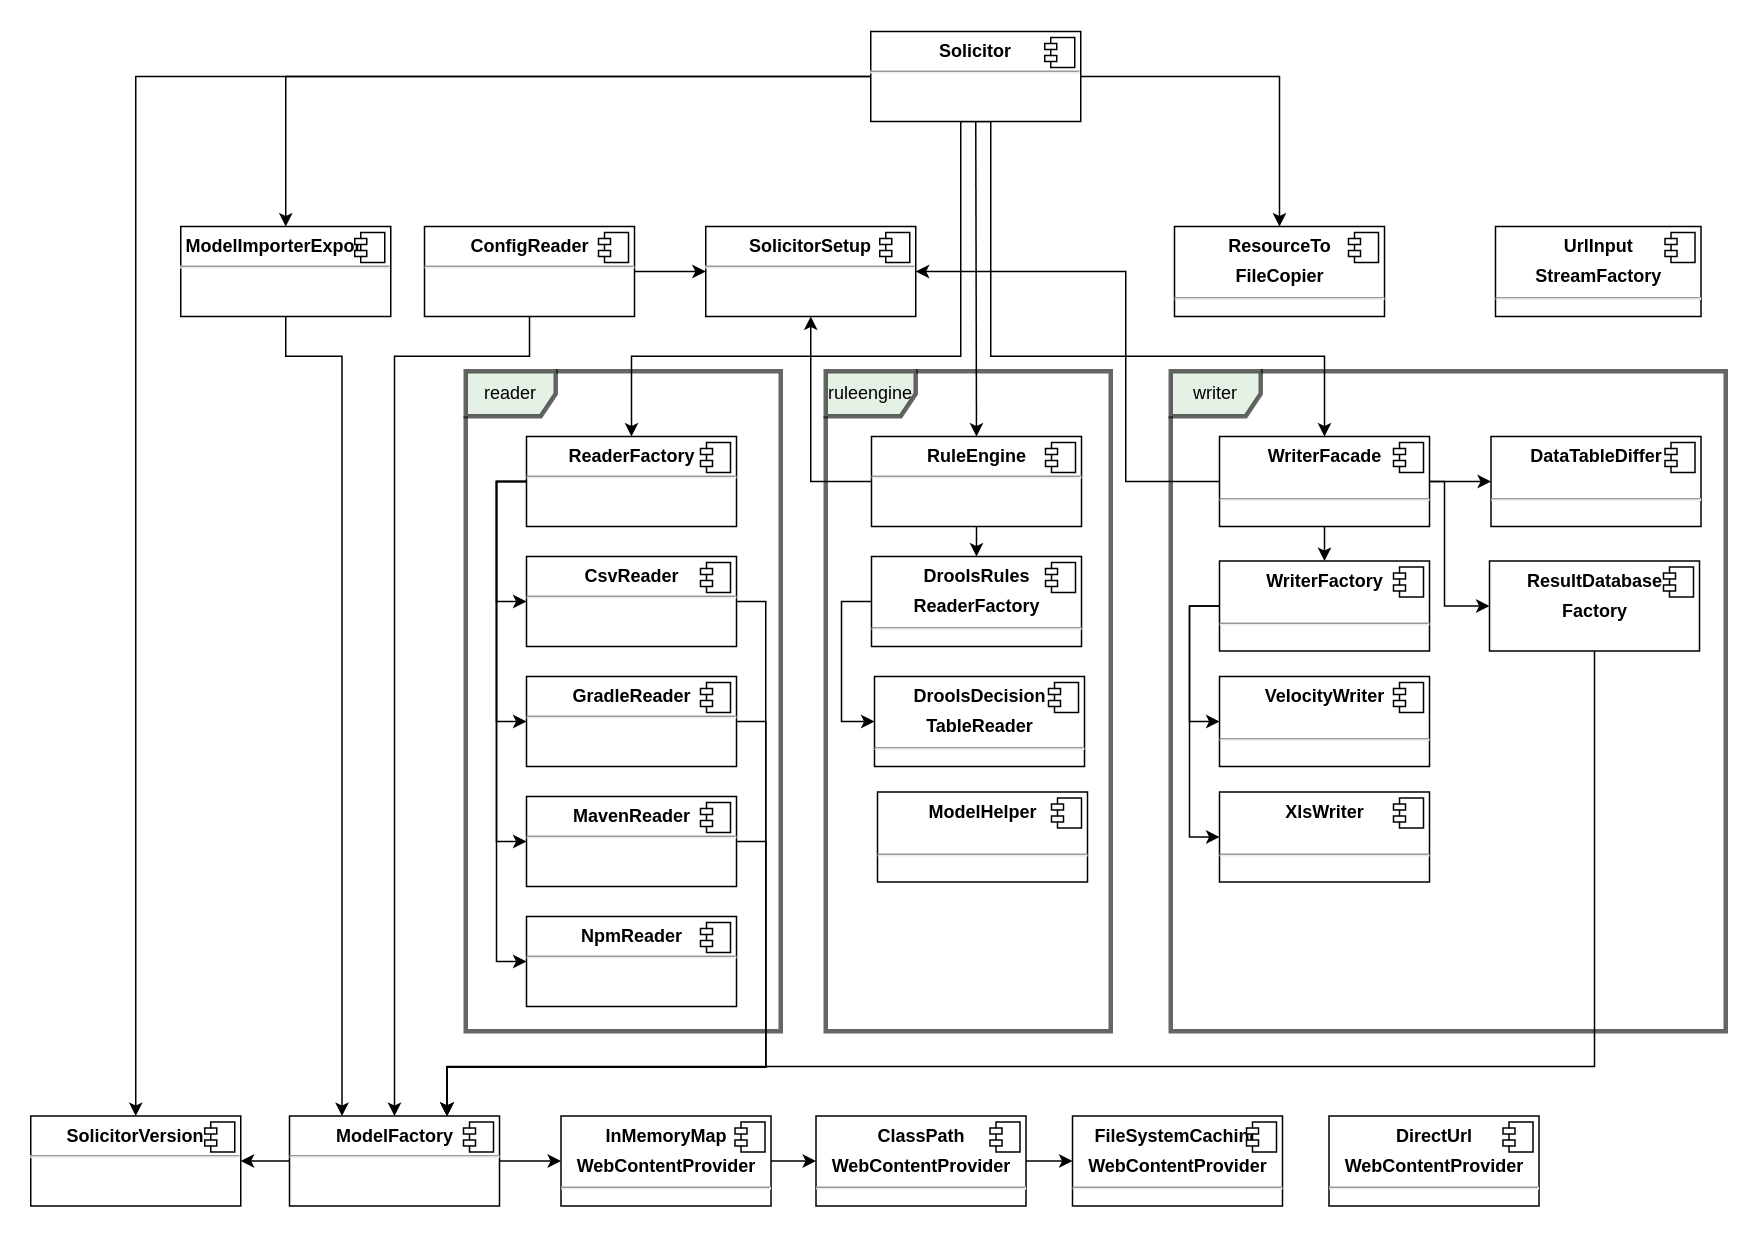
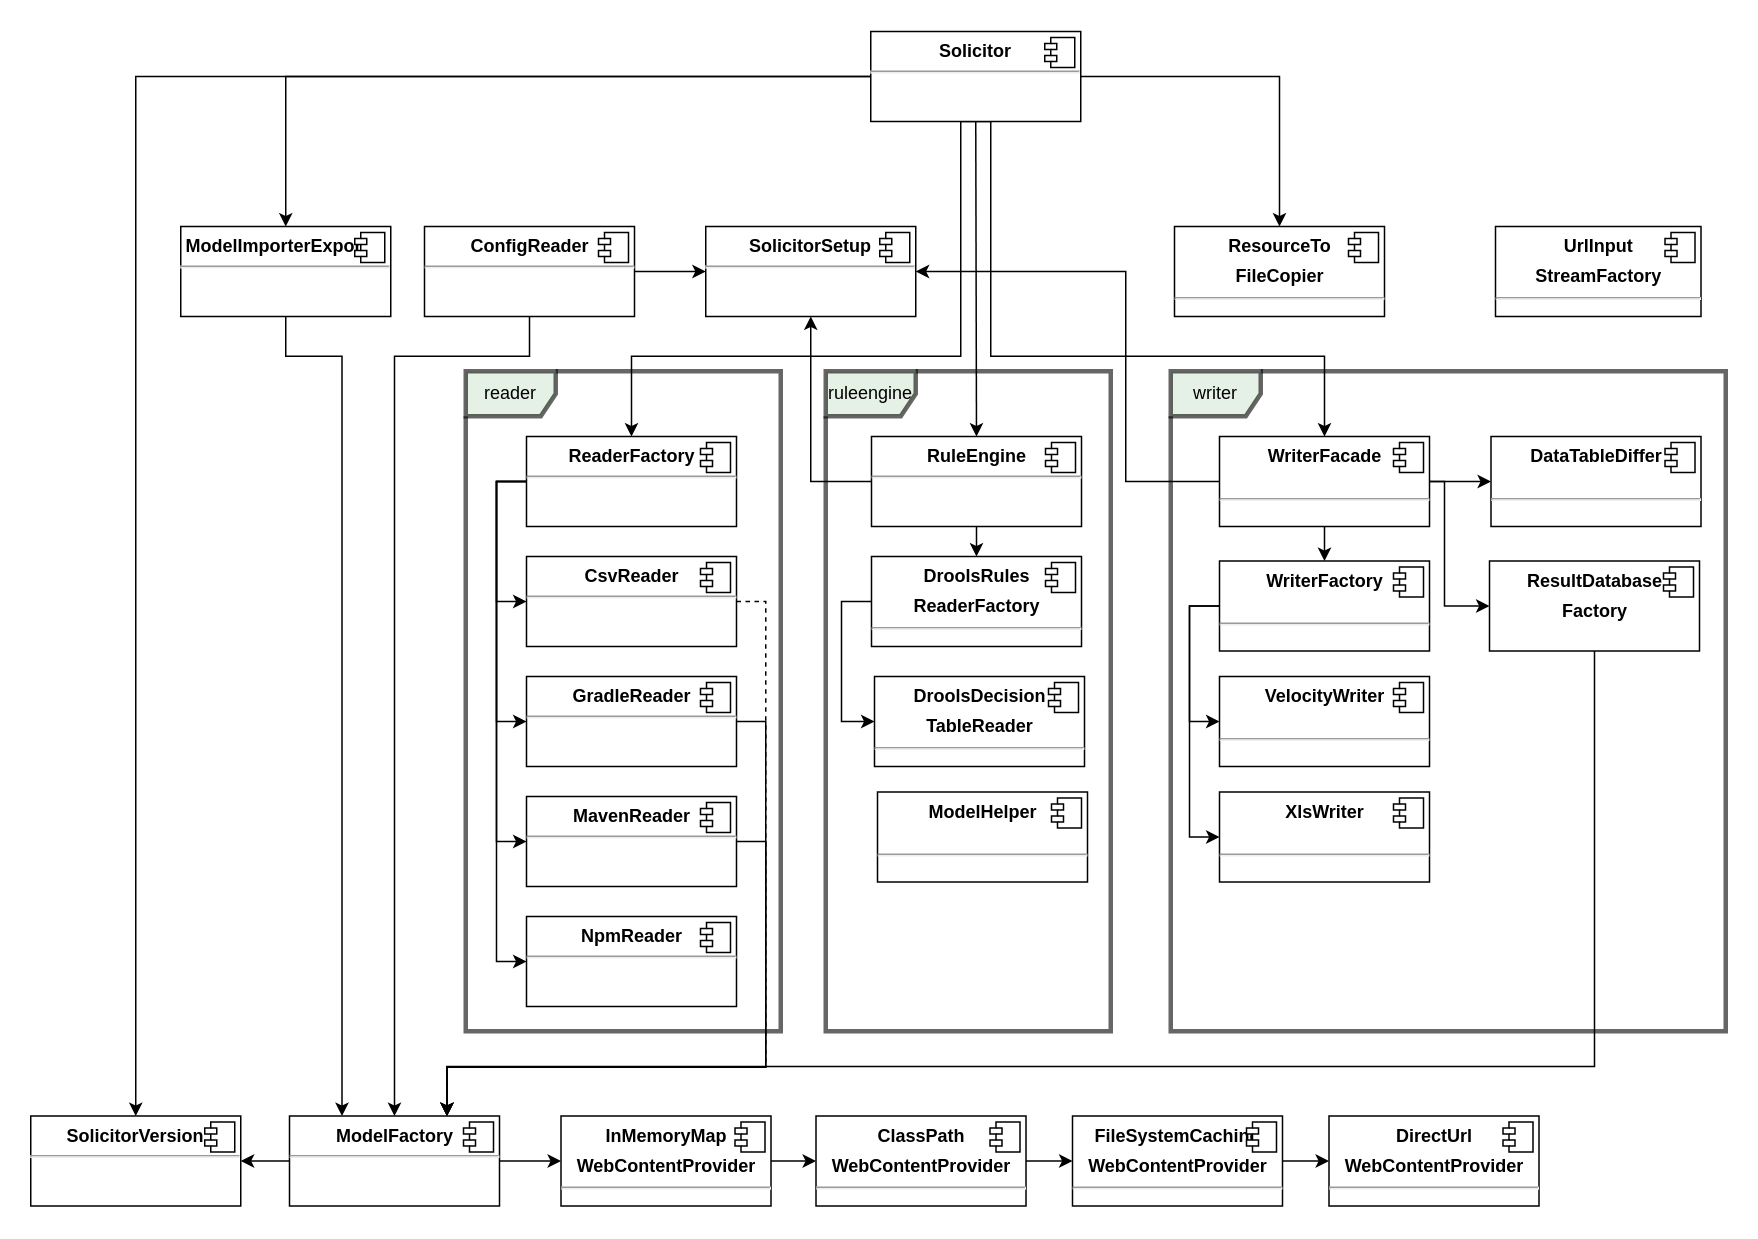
edge "CsvReader" -> "ModelFactory": style solid -> dashed
edge "FileSystemCaching WebContentProvider" -> "DirectUrl WebContentProvider": added
